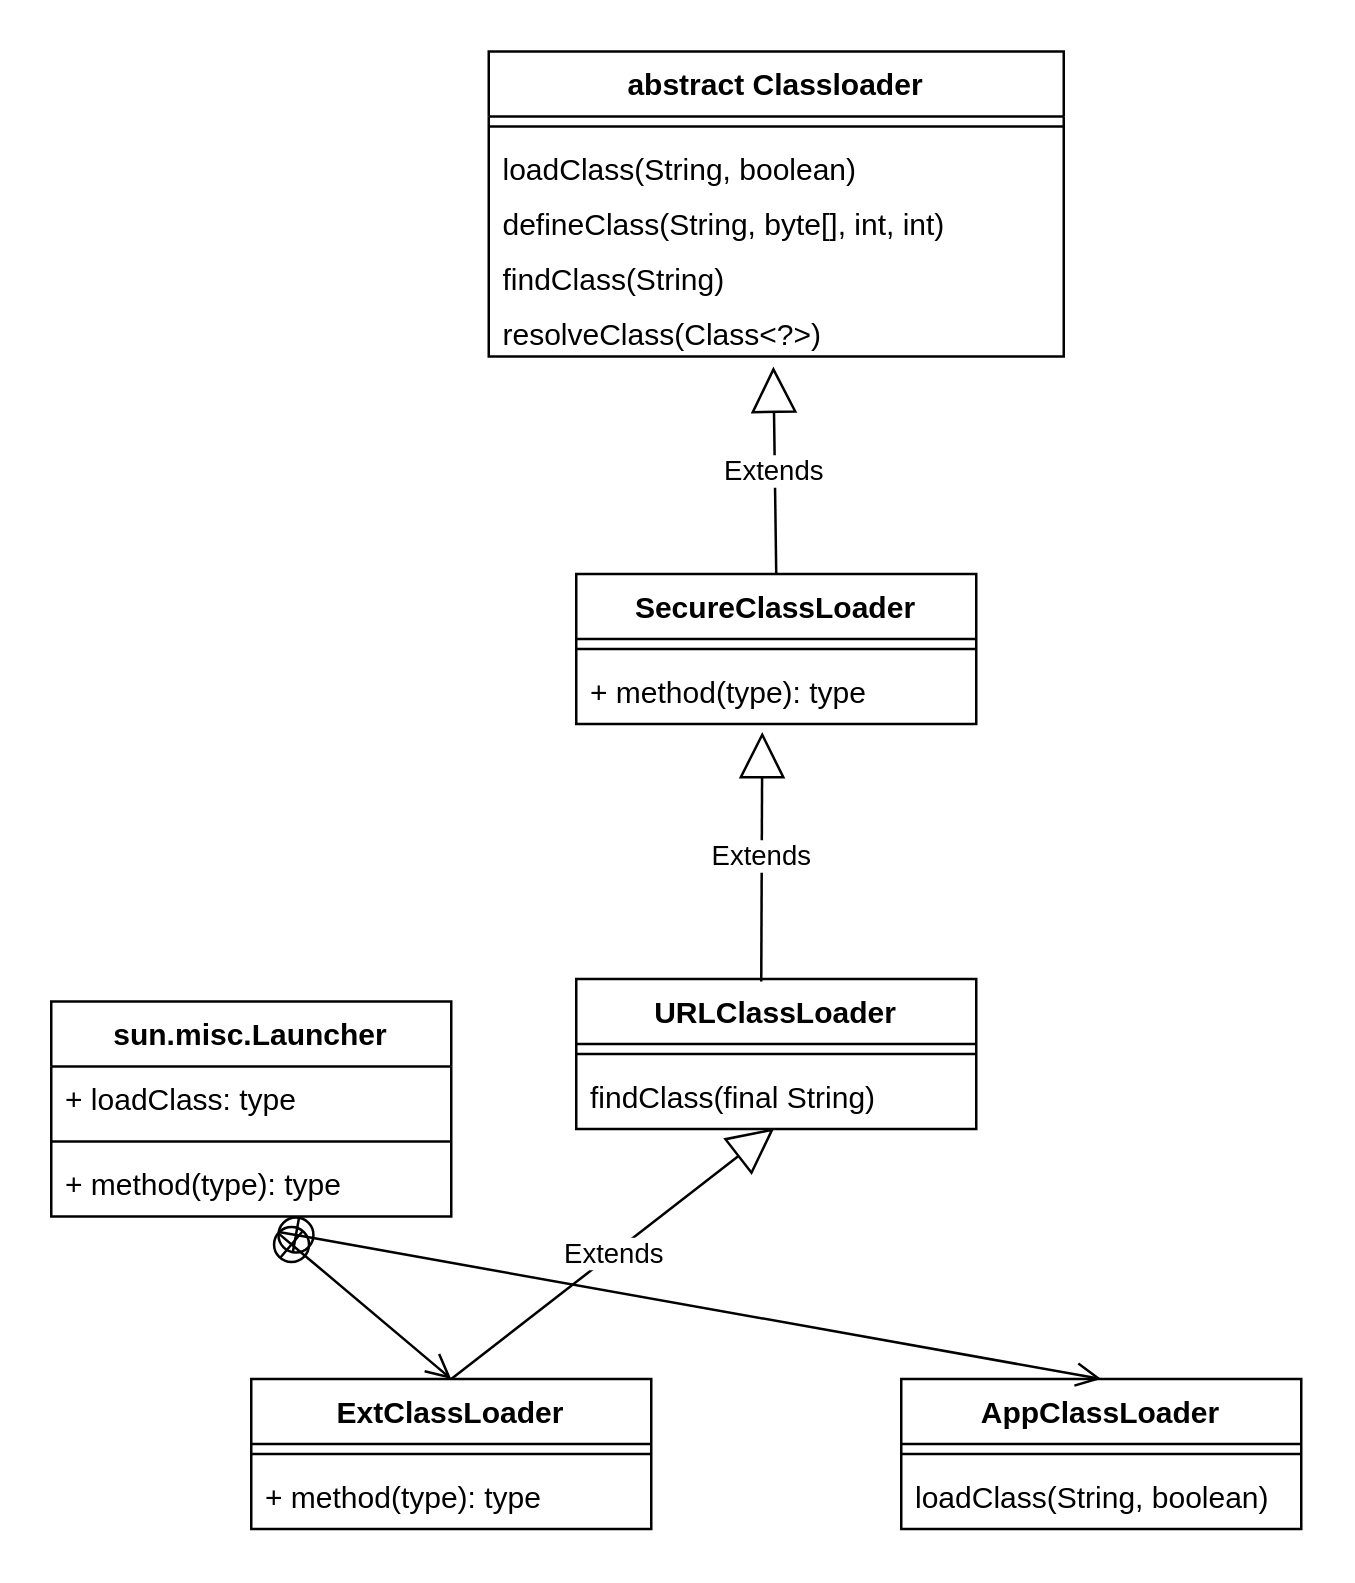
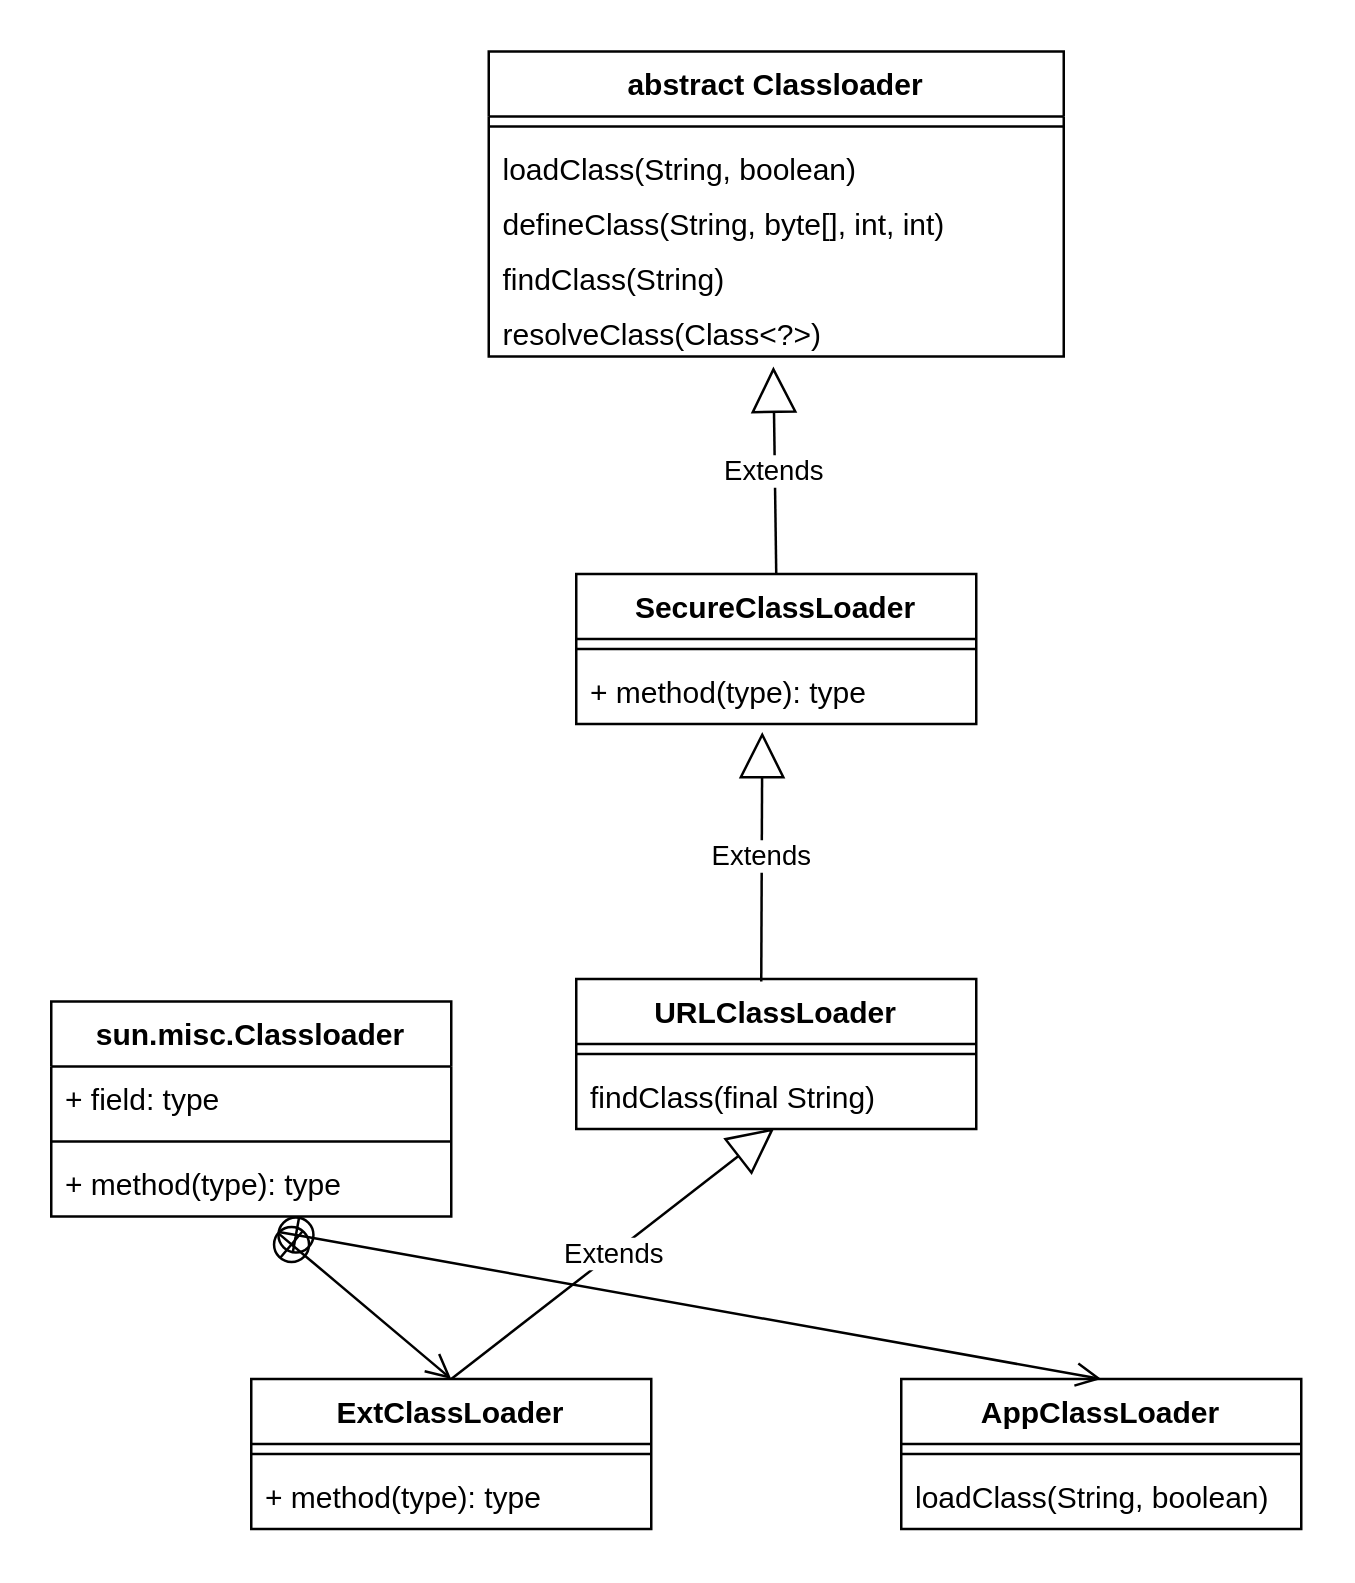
node "sun.misc.Launcher": label "sun.misc.Launcher" -> "sun.misc.Classloader"
node "+ loadClass: type": label "+ loadClass: type" -> "+ field: type"
